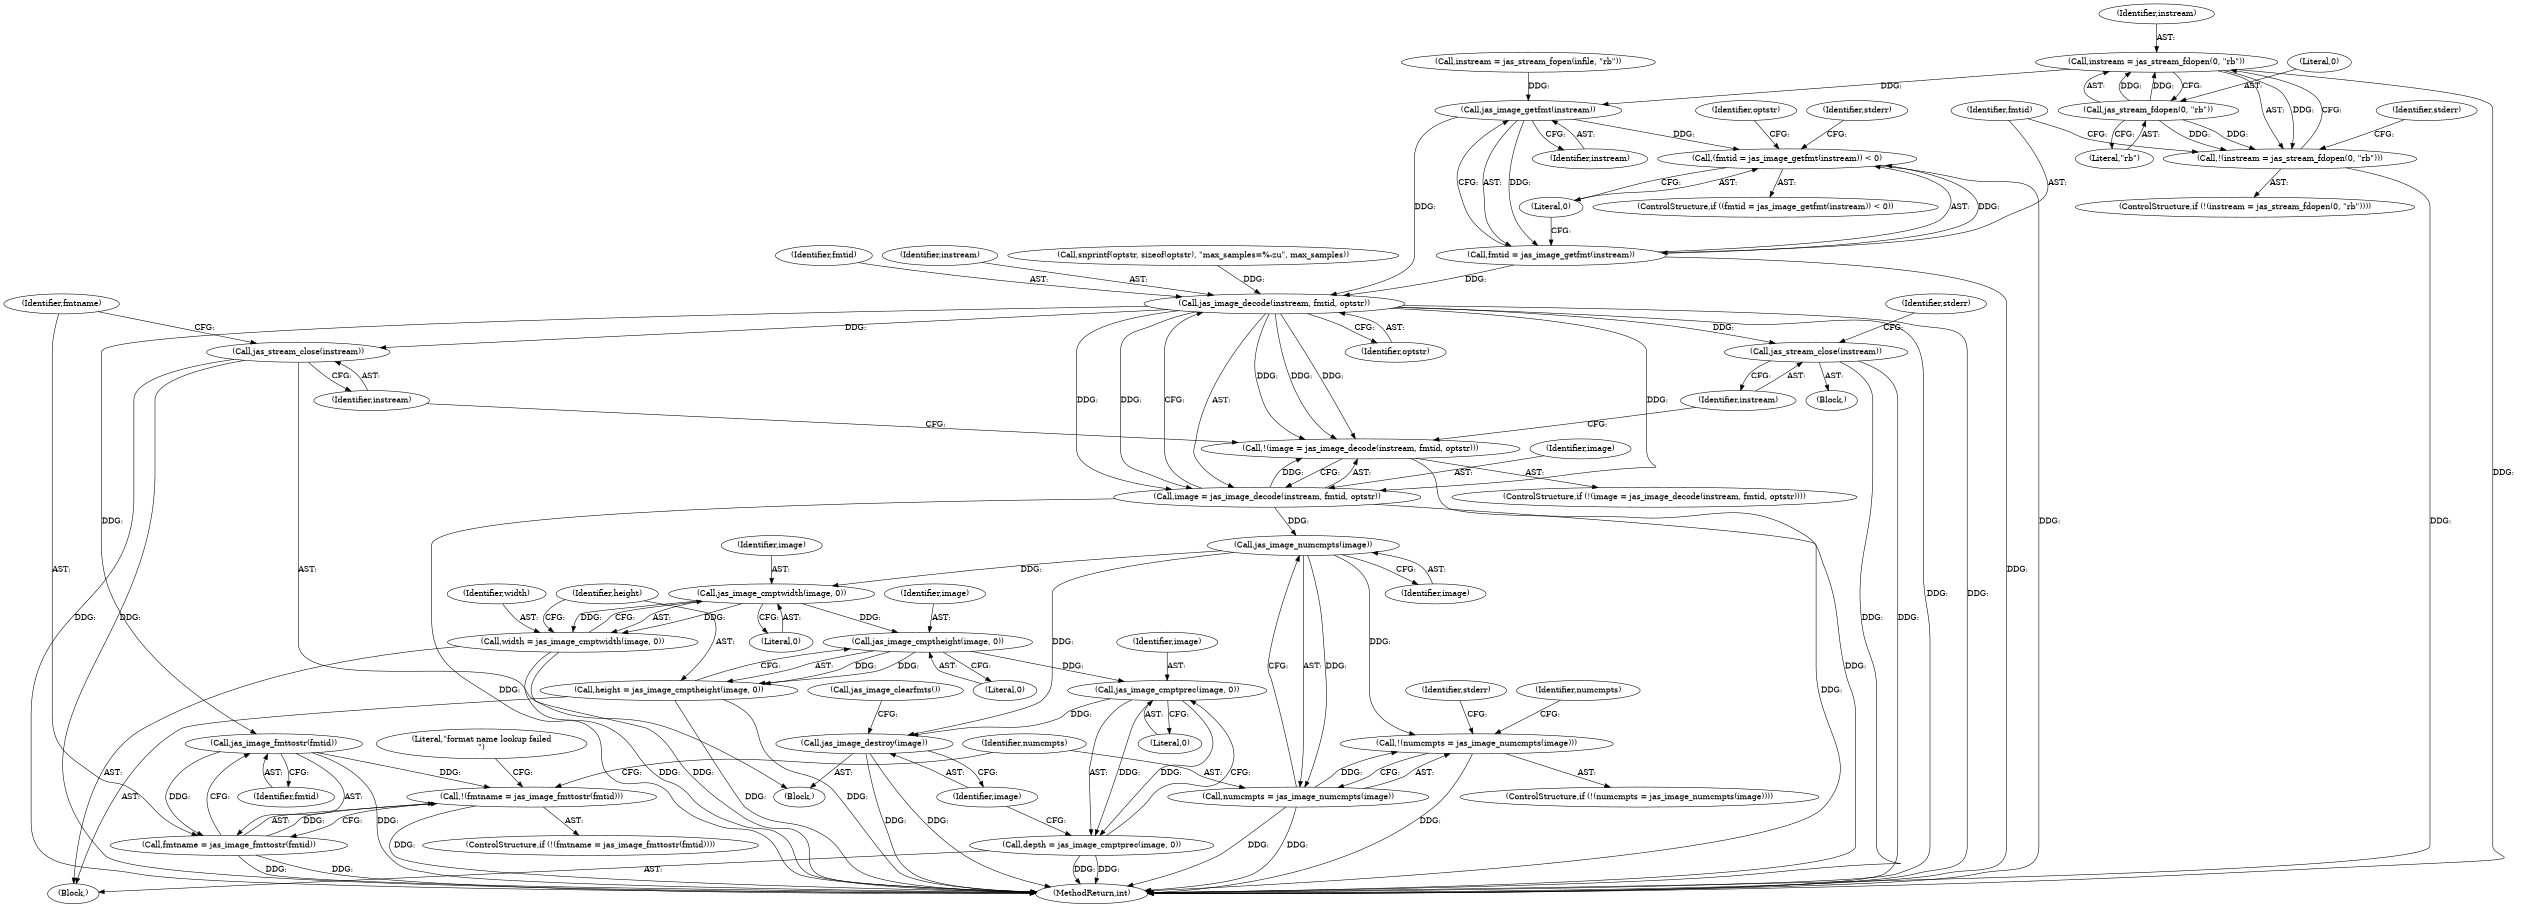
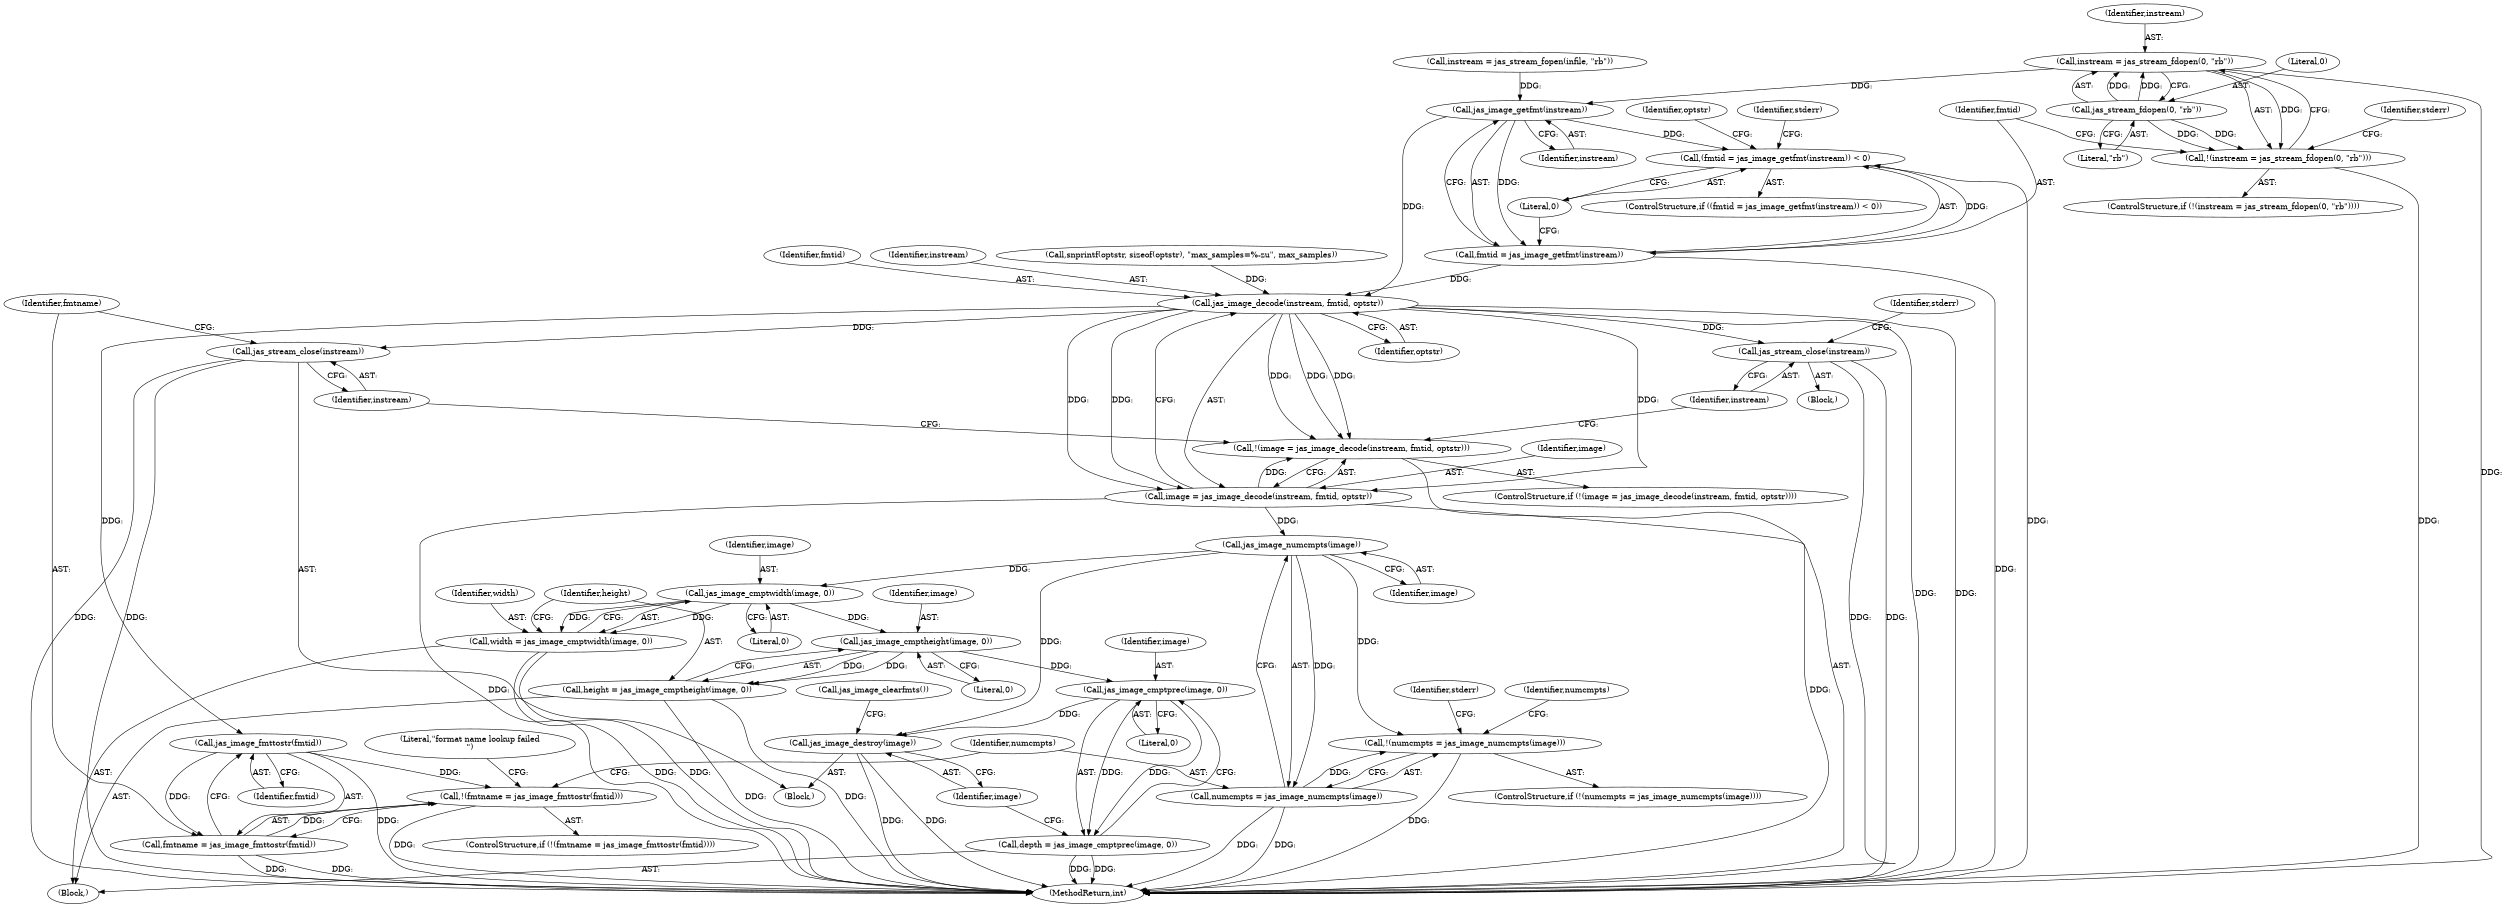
edge "(Call,!(image = jas_image_decode(instream, fmtid, optstr)))" -> "(MethodReturn,int)": label "DDG: " -> "AST: "
